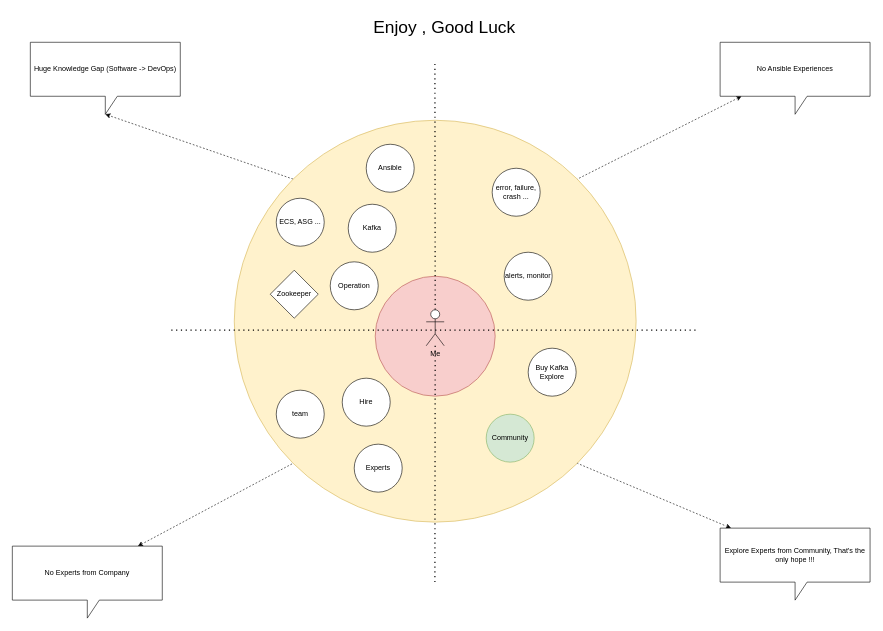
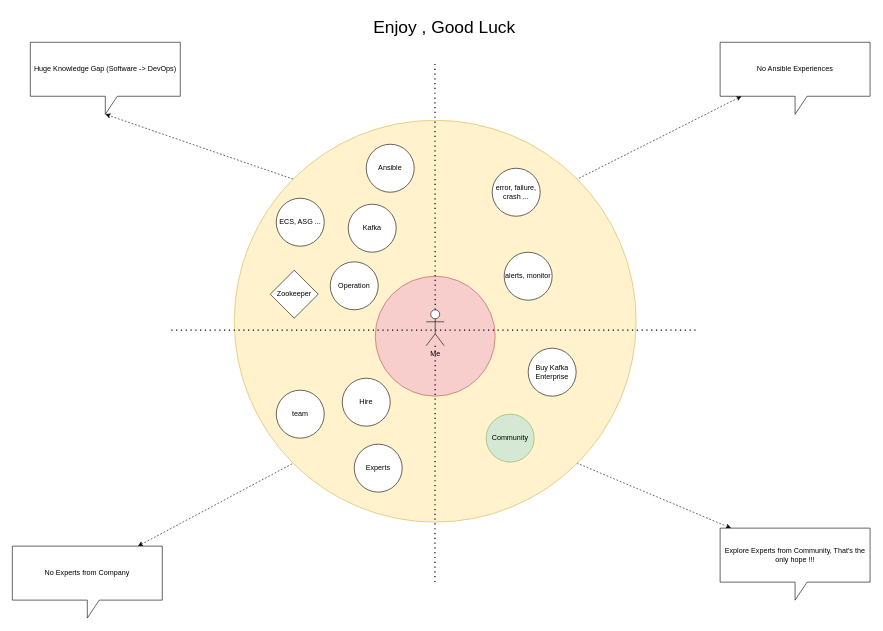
node "Buy Kafka Explore": label "Buy Kafka Explore" -> "Buy Kafka Enterprise"
